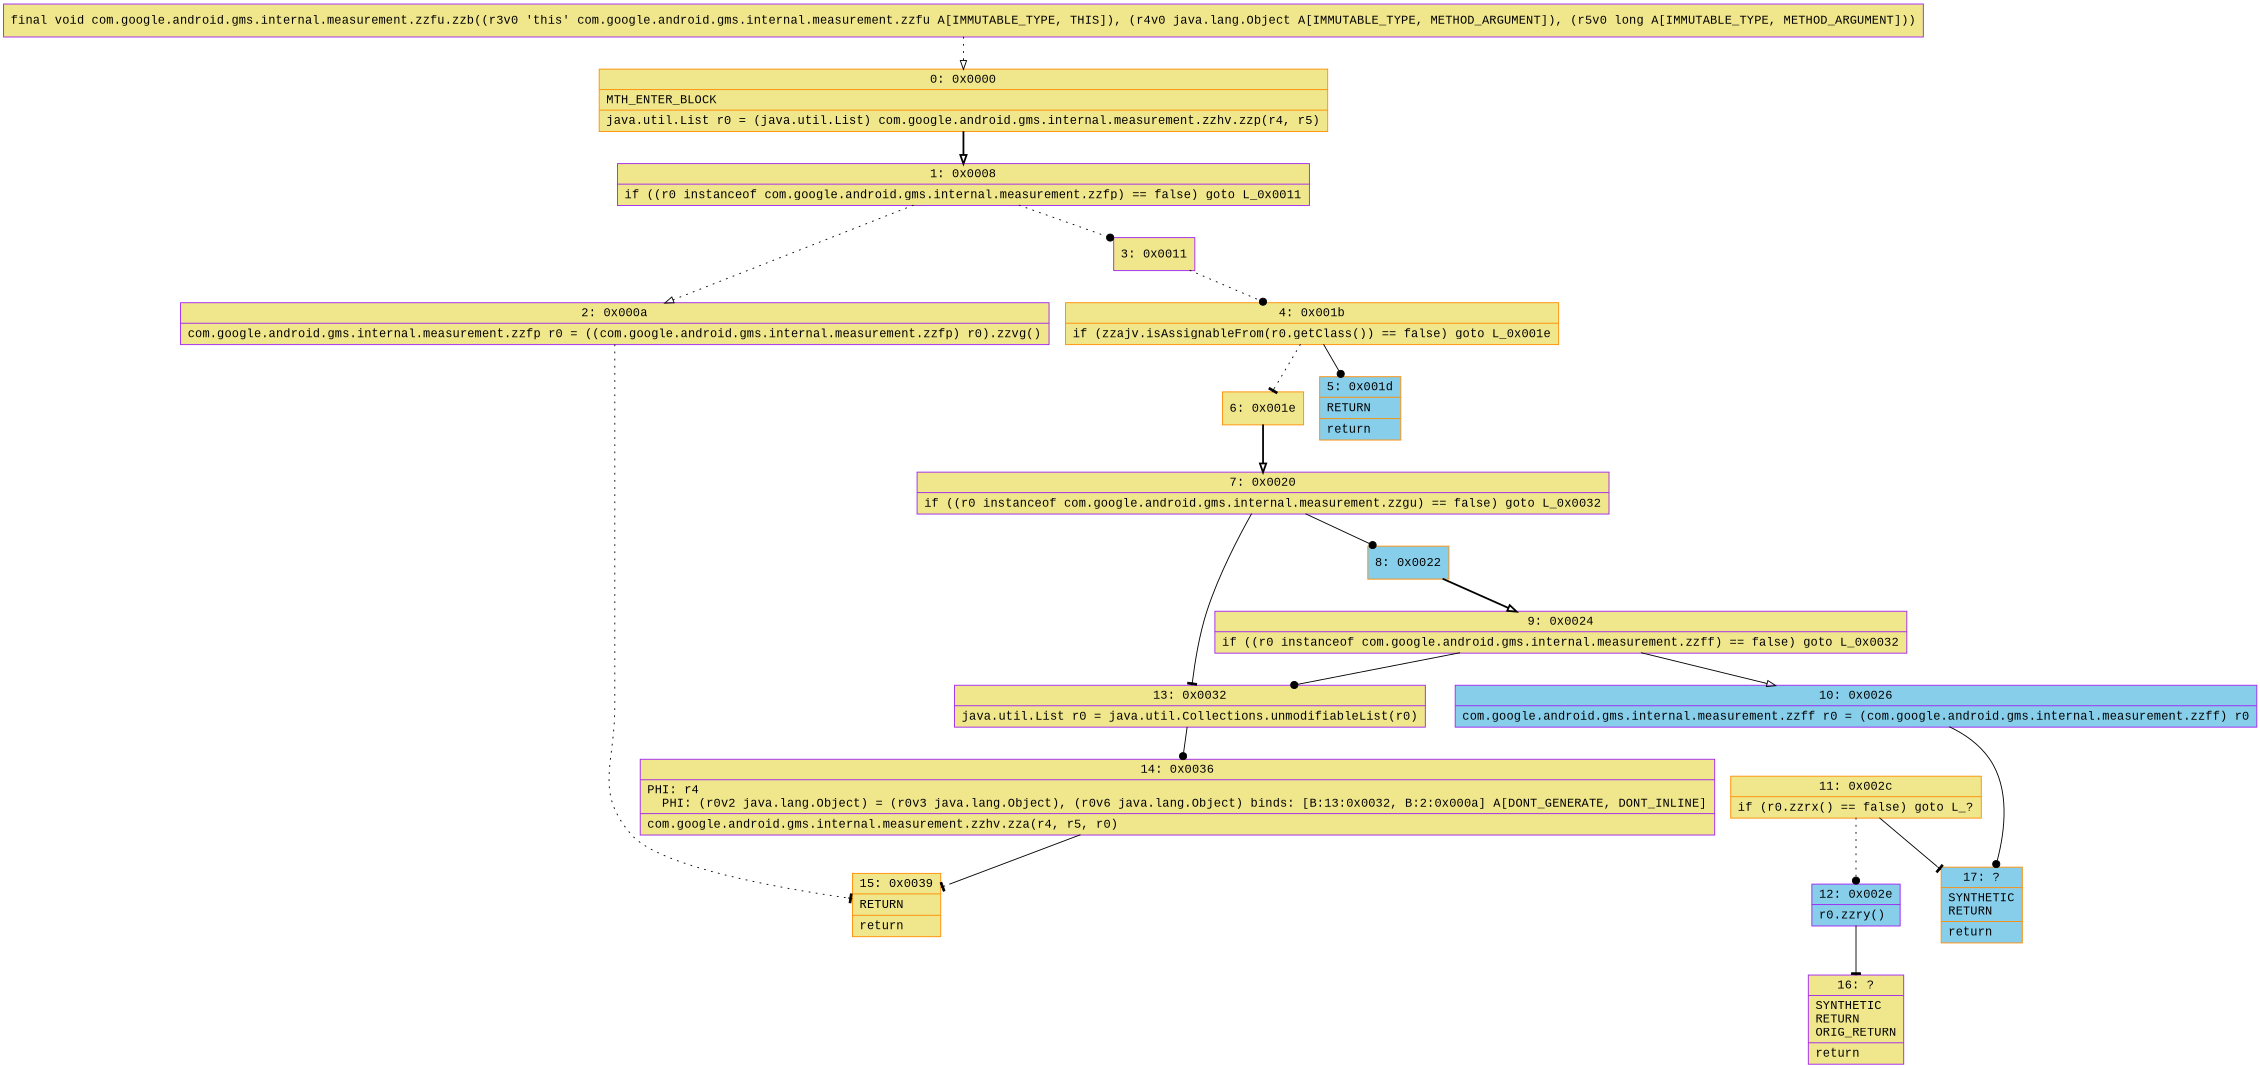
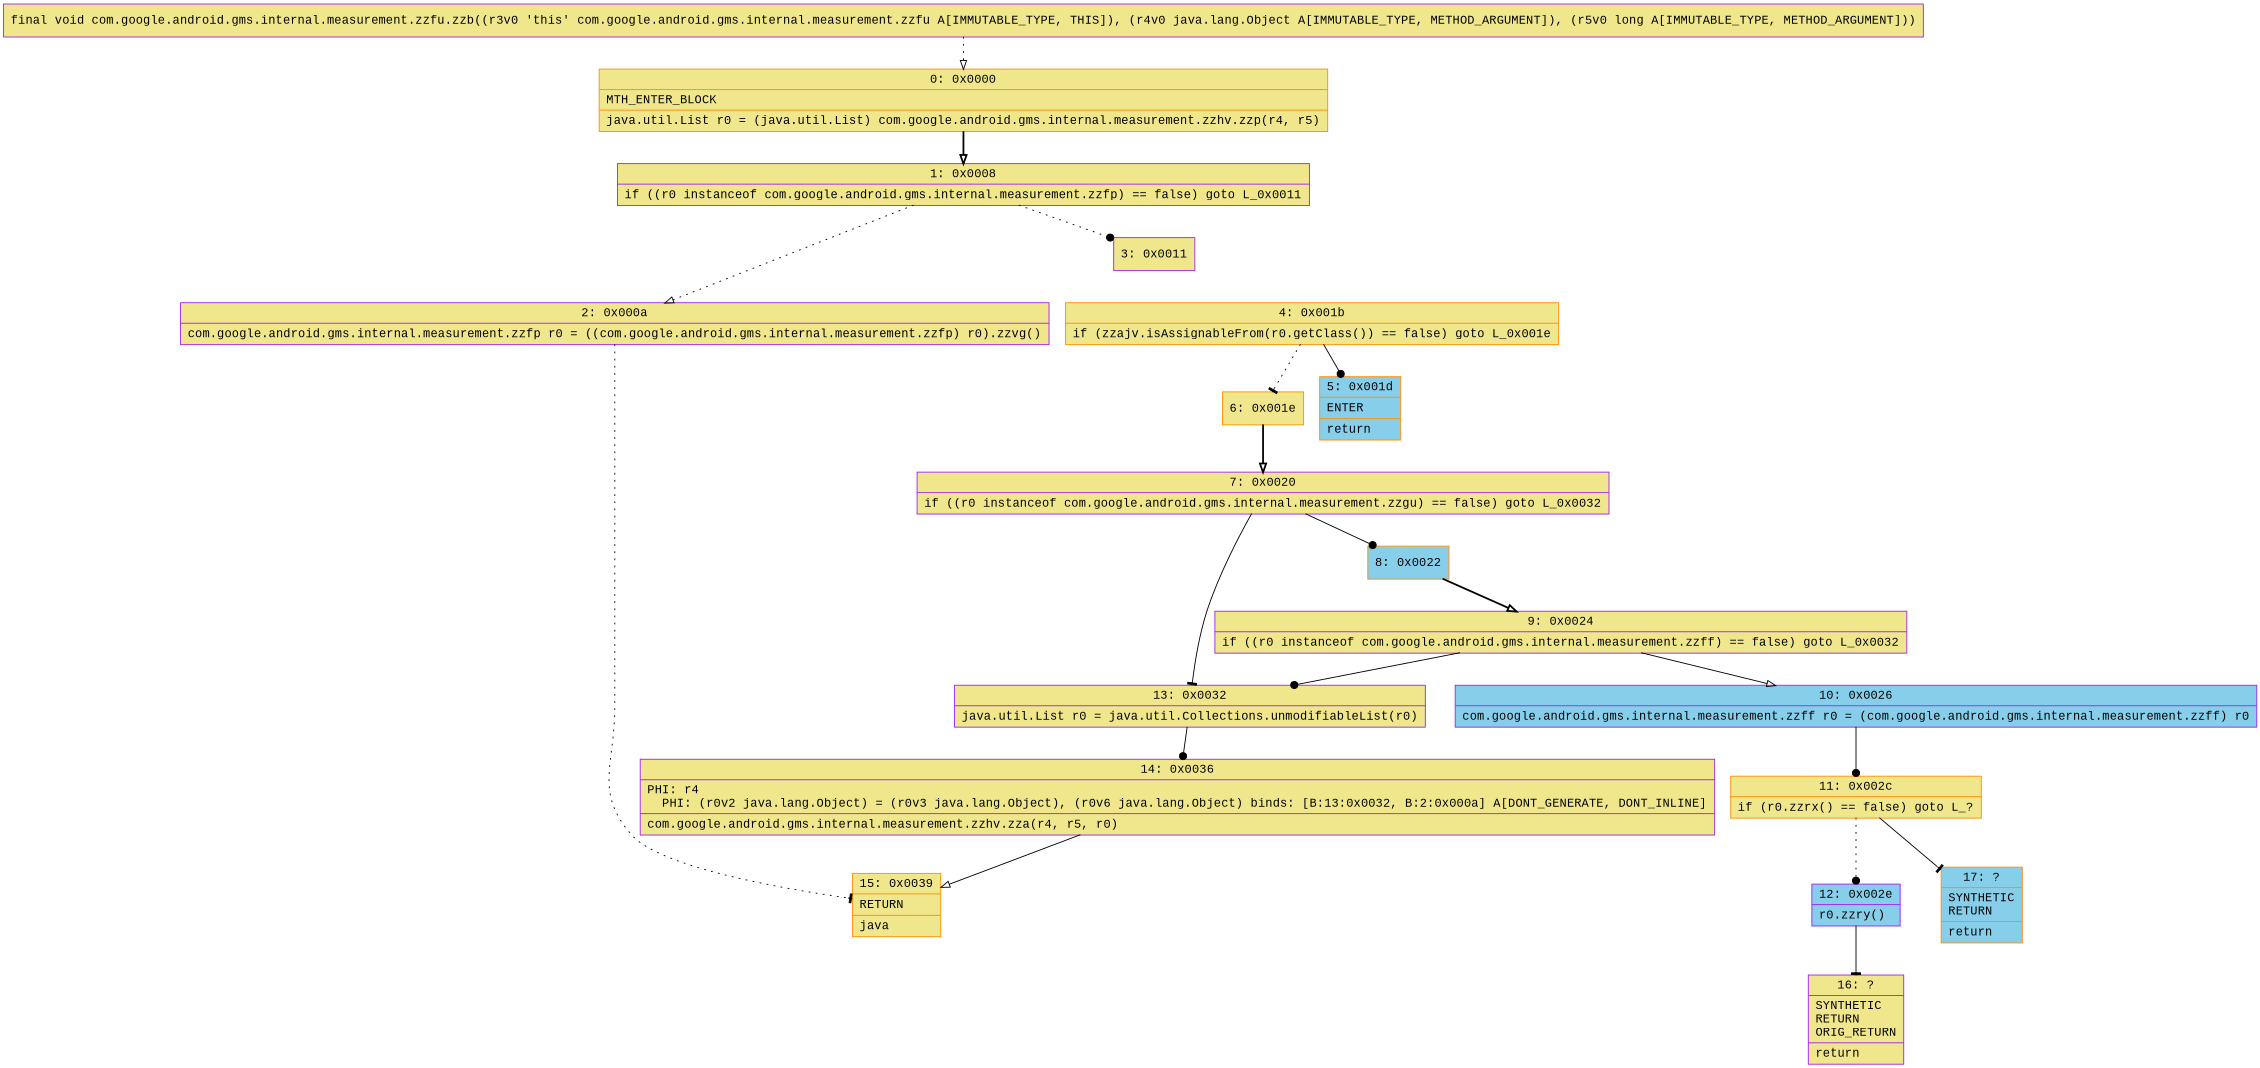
edge "3: 0x0011" -> "4: 0x001b": removed
node "5: 0x001d": text "RETURN" -> "ENTER"
edge "10: 0x0026" -> "17: ?": now "10: 0x0026" -> "11: 0x002c"
edge "14: 0x0036" -> "15: 0x0039": arrowhead tee -> onormal
node "15: 0x0039": text "return" -> "java"
